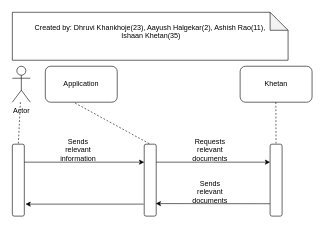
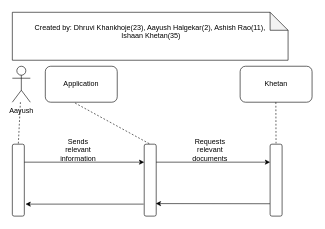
node "Actor": label "Actor" -> "Aayush"
node "Sends relevant documents": removed
